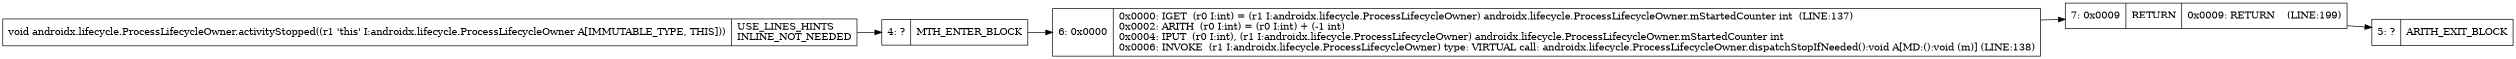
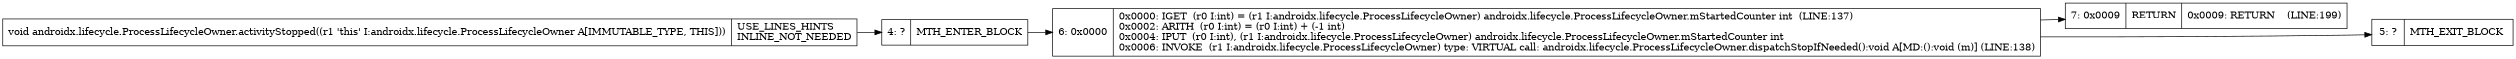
edge "7: 0x0009" -> "5: ?": now "6: 0x0000" -> "5: ?"
node "5: ?": text "ARITH_EXIT_BLOCK" -> "MTH_EXIT_BLOCK"
